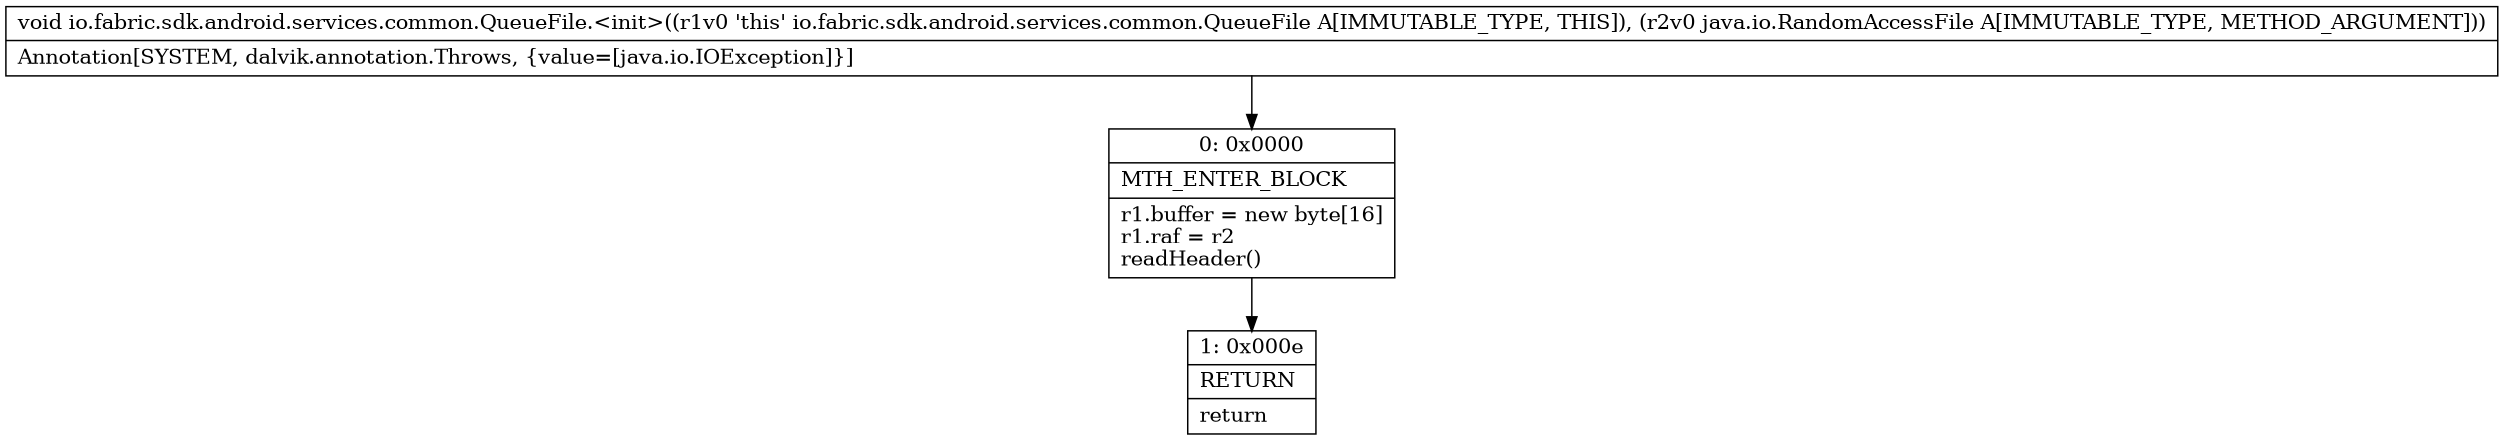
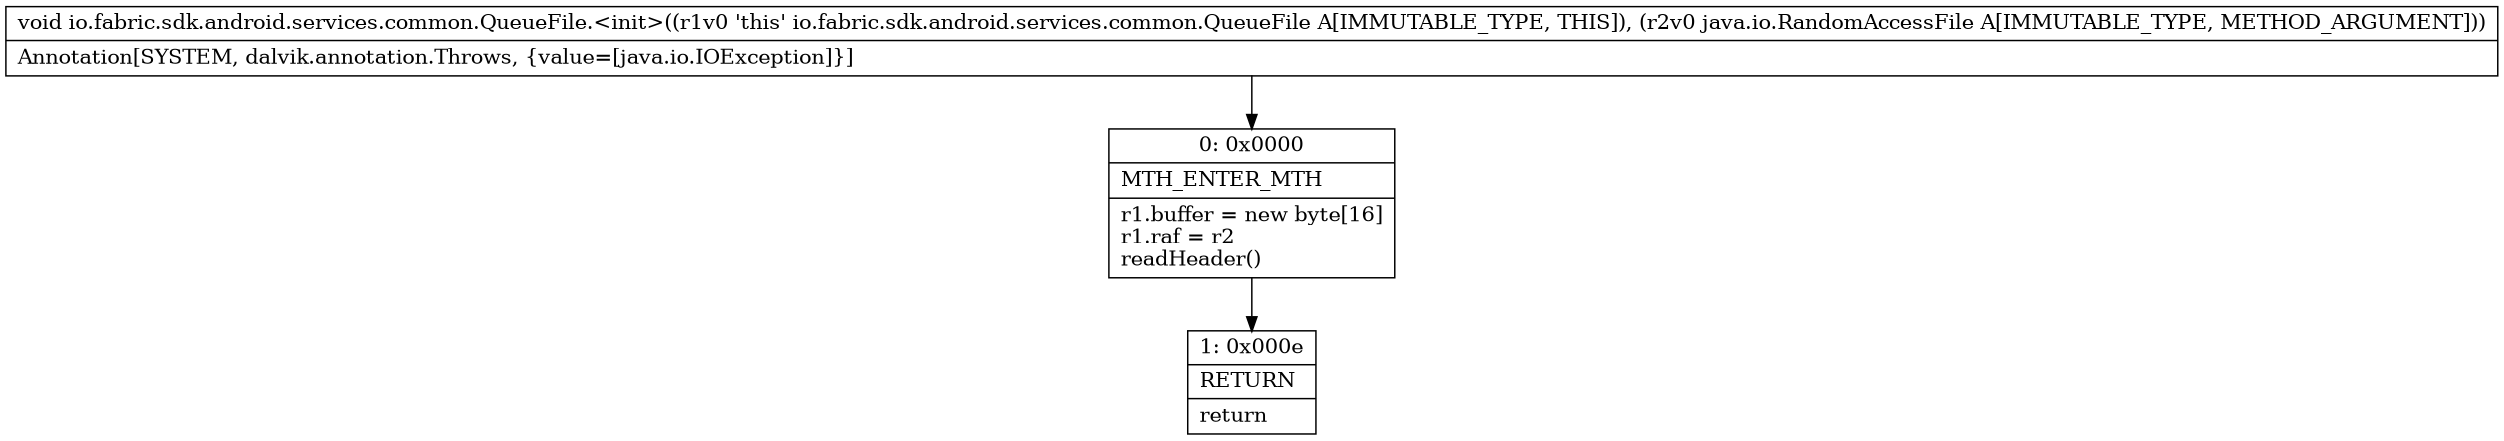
node "0: 0x0000": text "MTH_ENTER_BLOCK" -> "MTH_ENTER_MTH"
